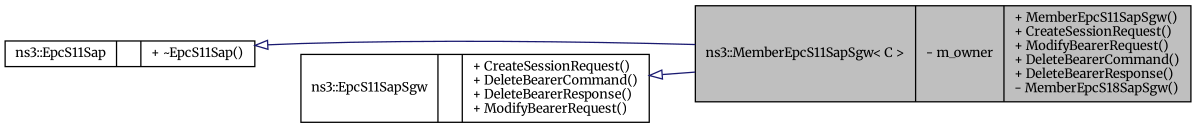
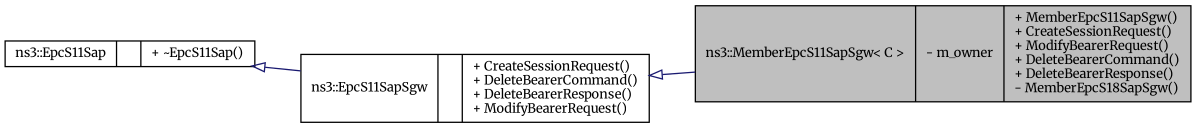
edge "ns3::MemberEpcS11SapSgw< C >" -> "ns3::EpcS11Sap": now "ns3::EpcS11SapSgw" -> "ns3::EpcS11Sap"
